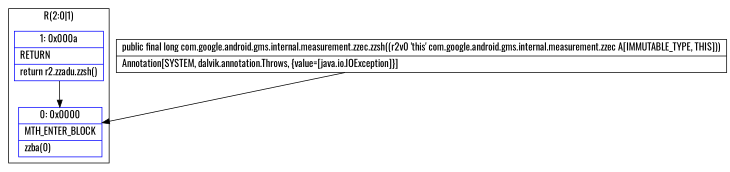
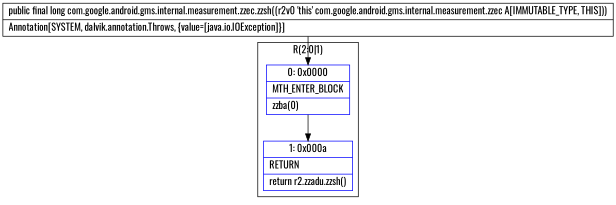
edge "1: 0x000a" -> "0: 0x0000": reversed
